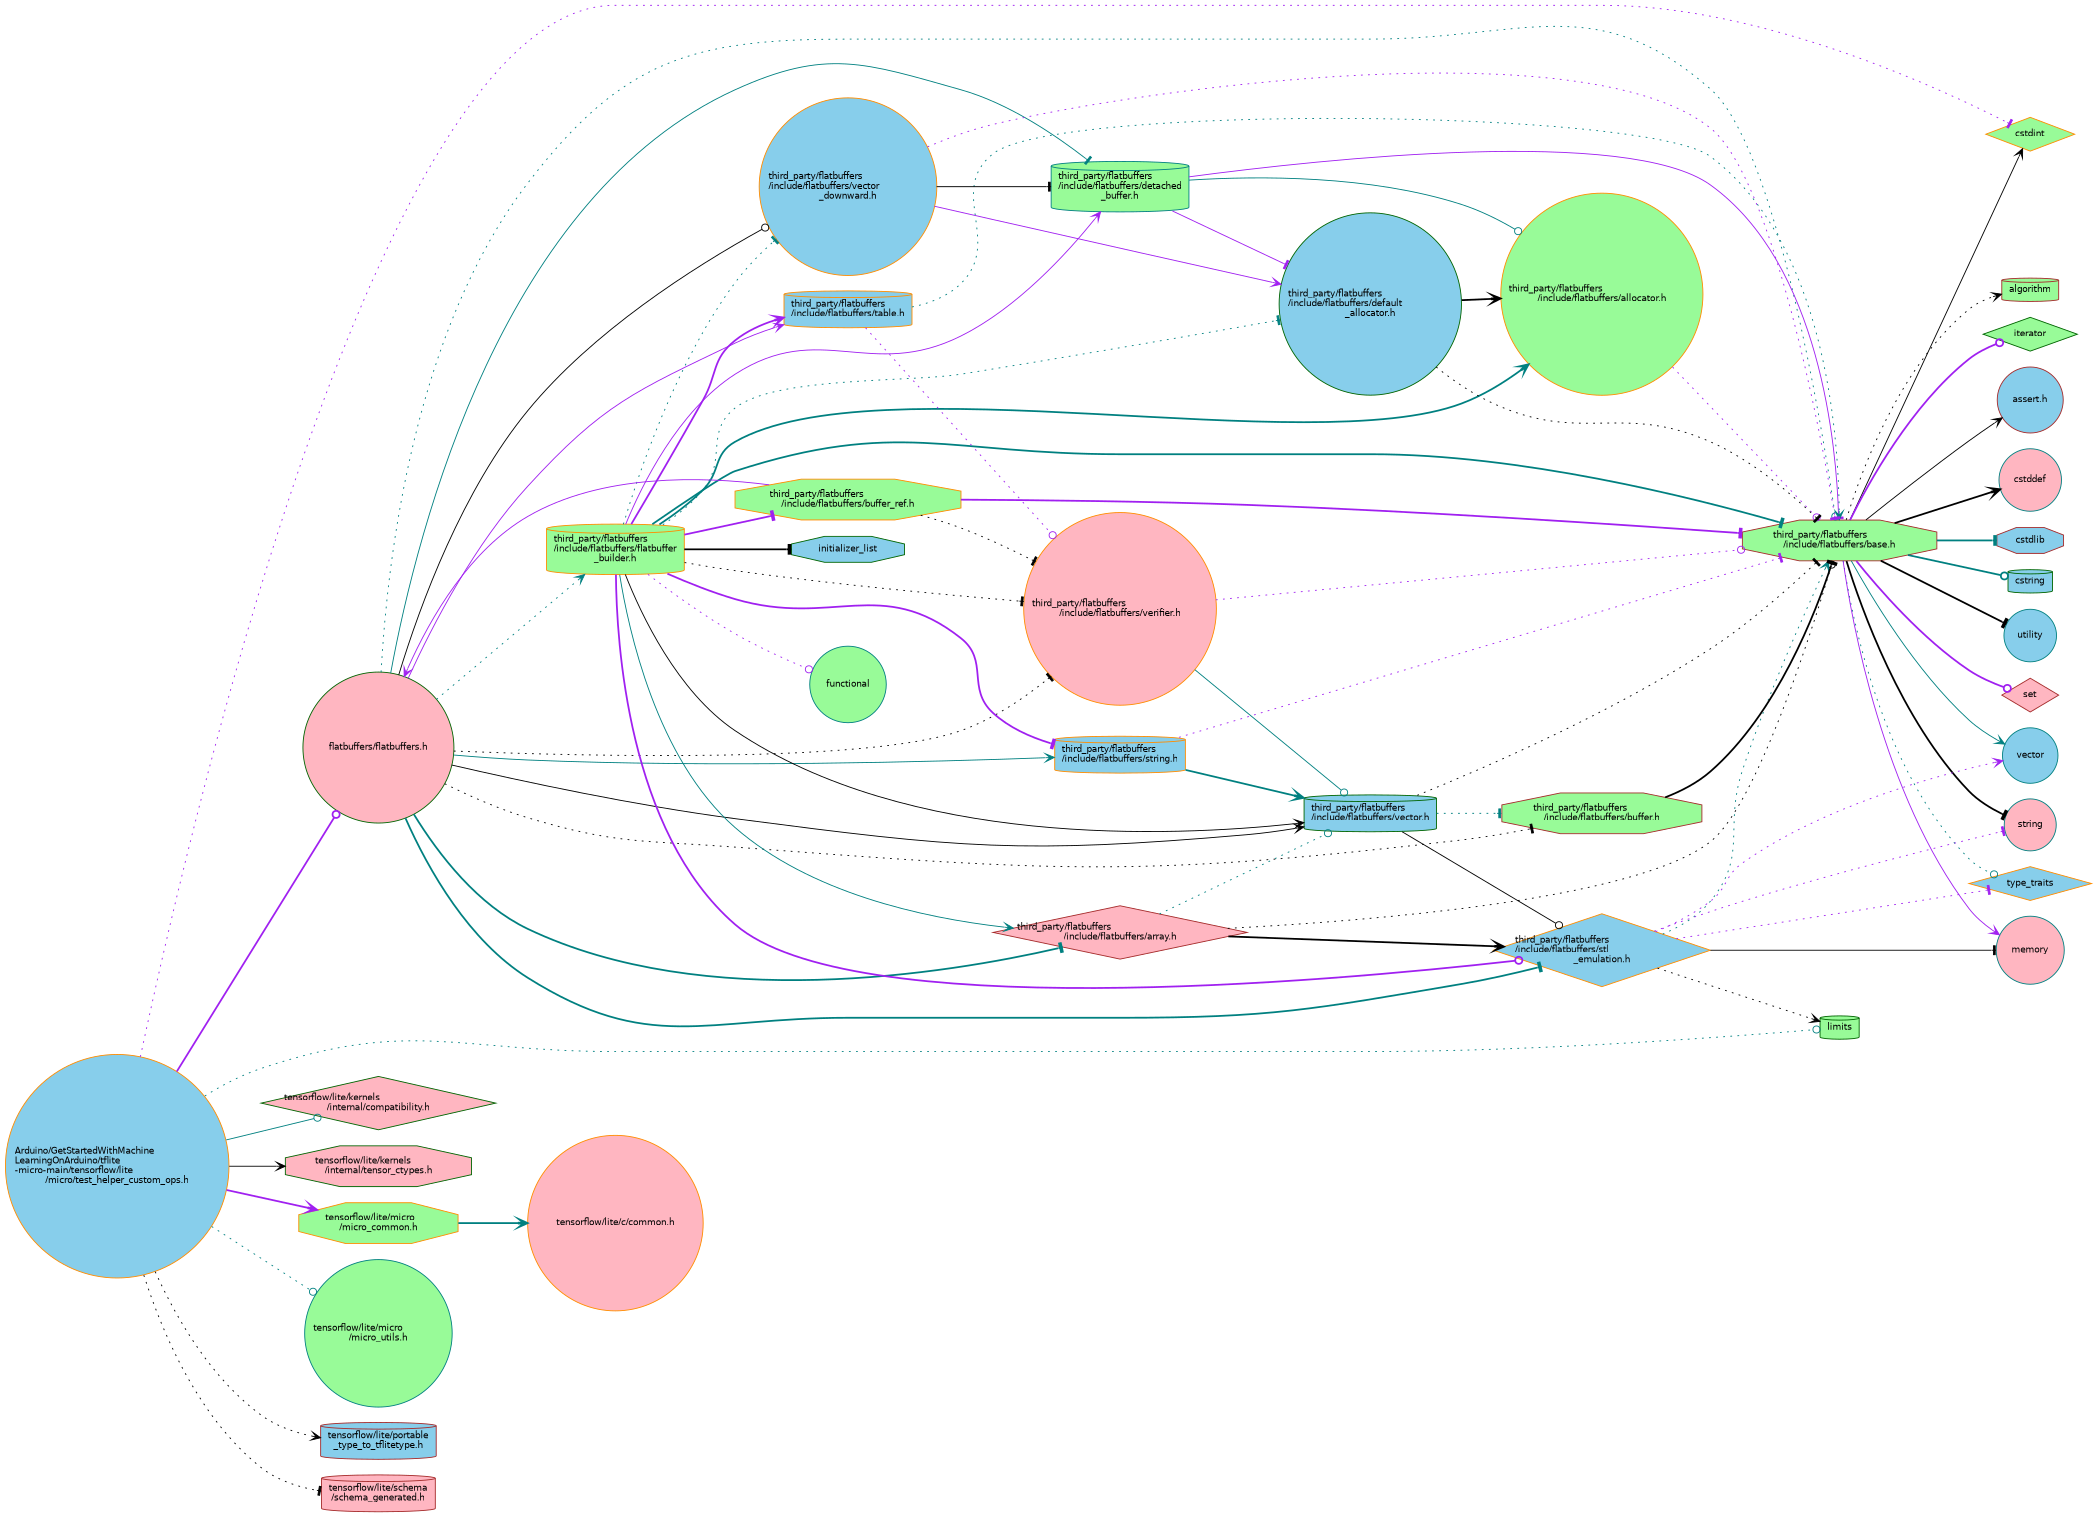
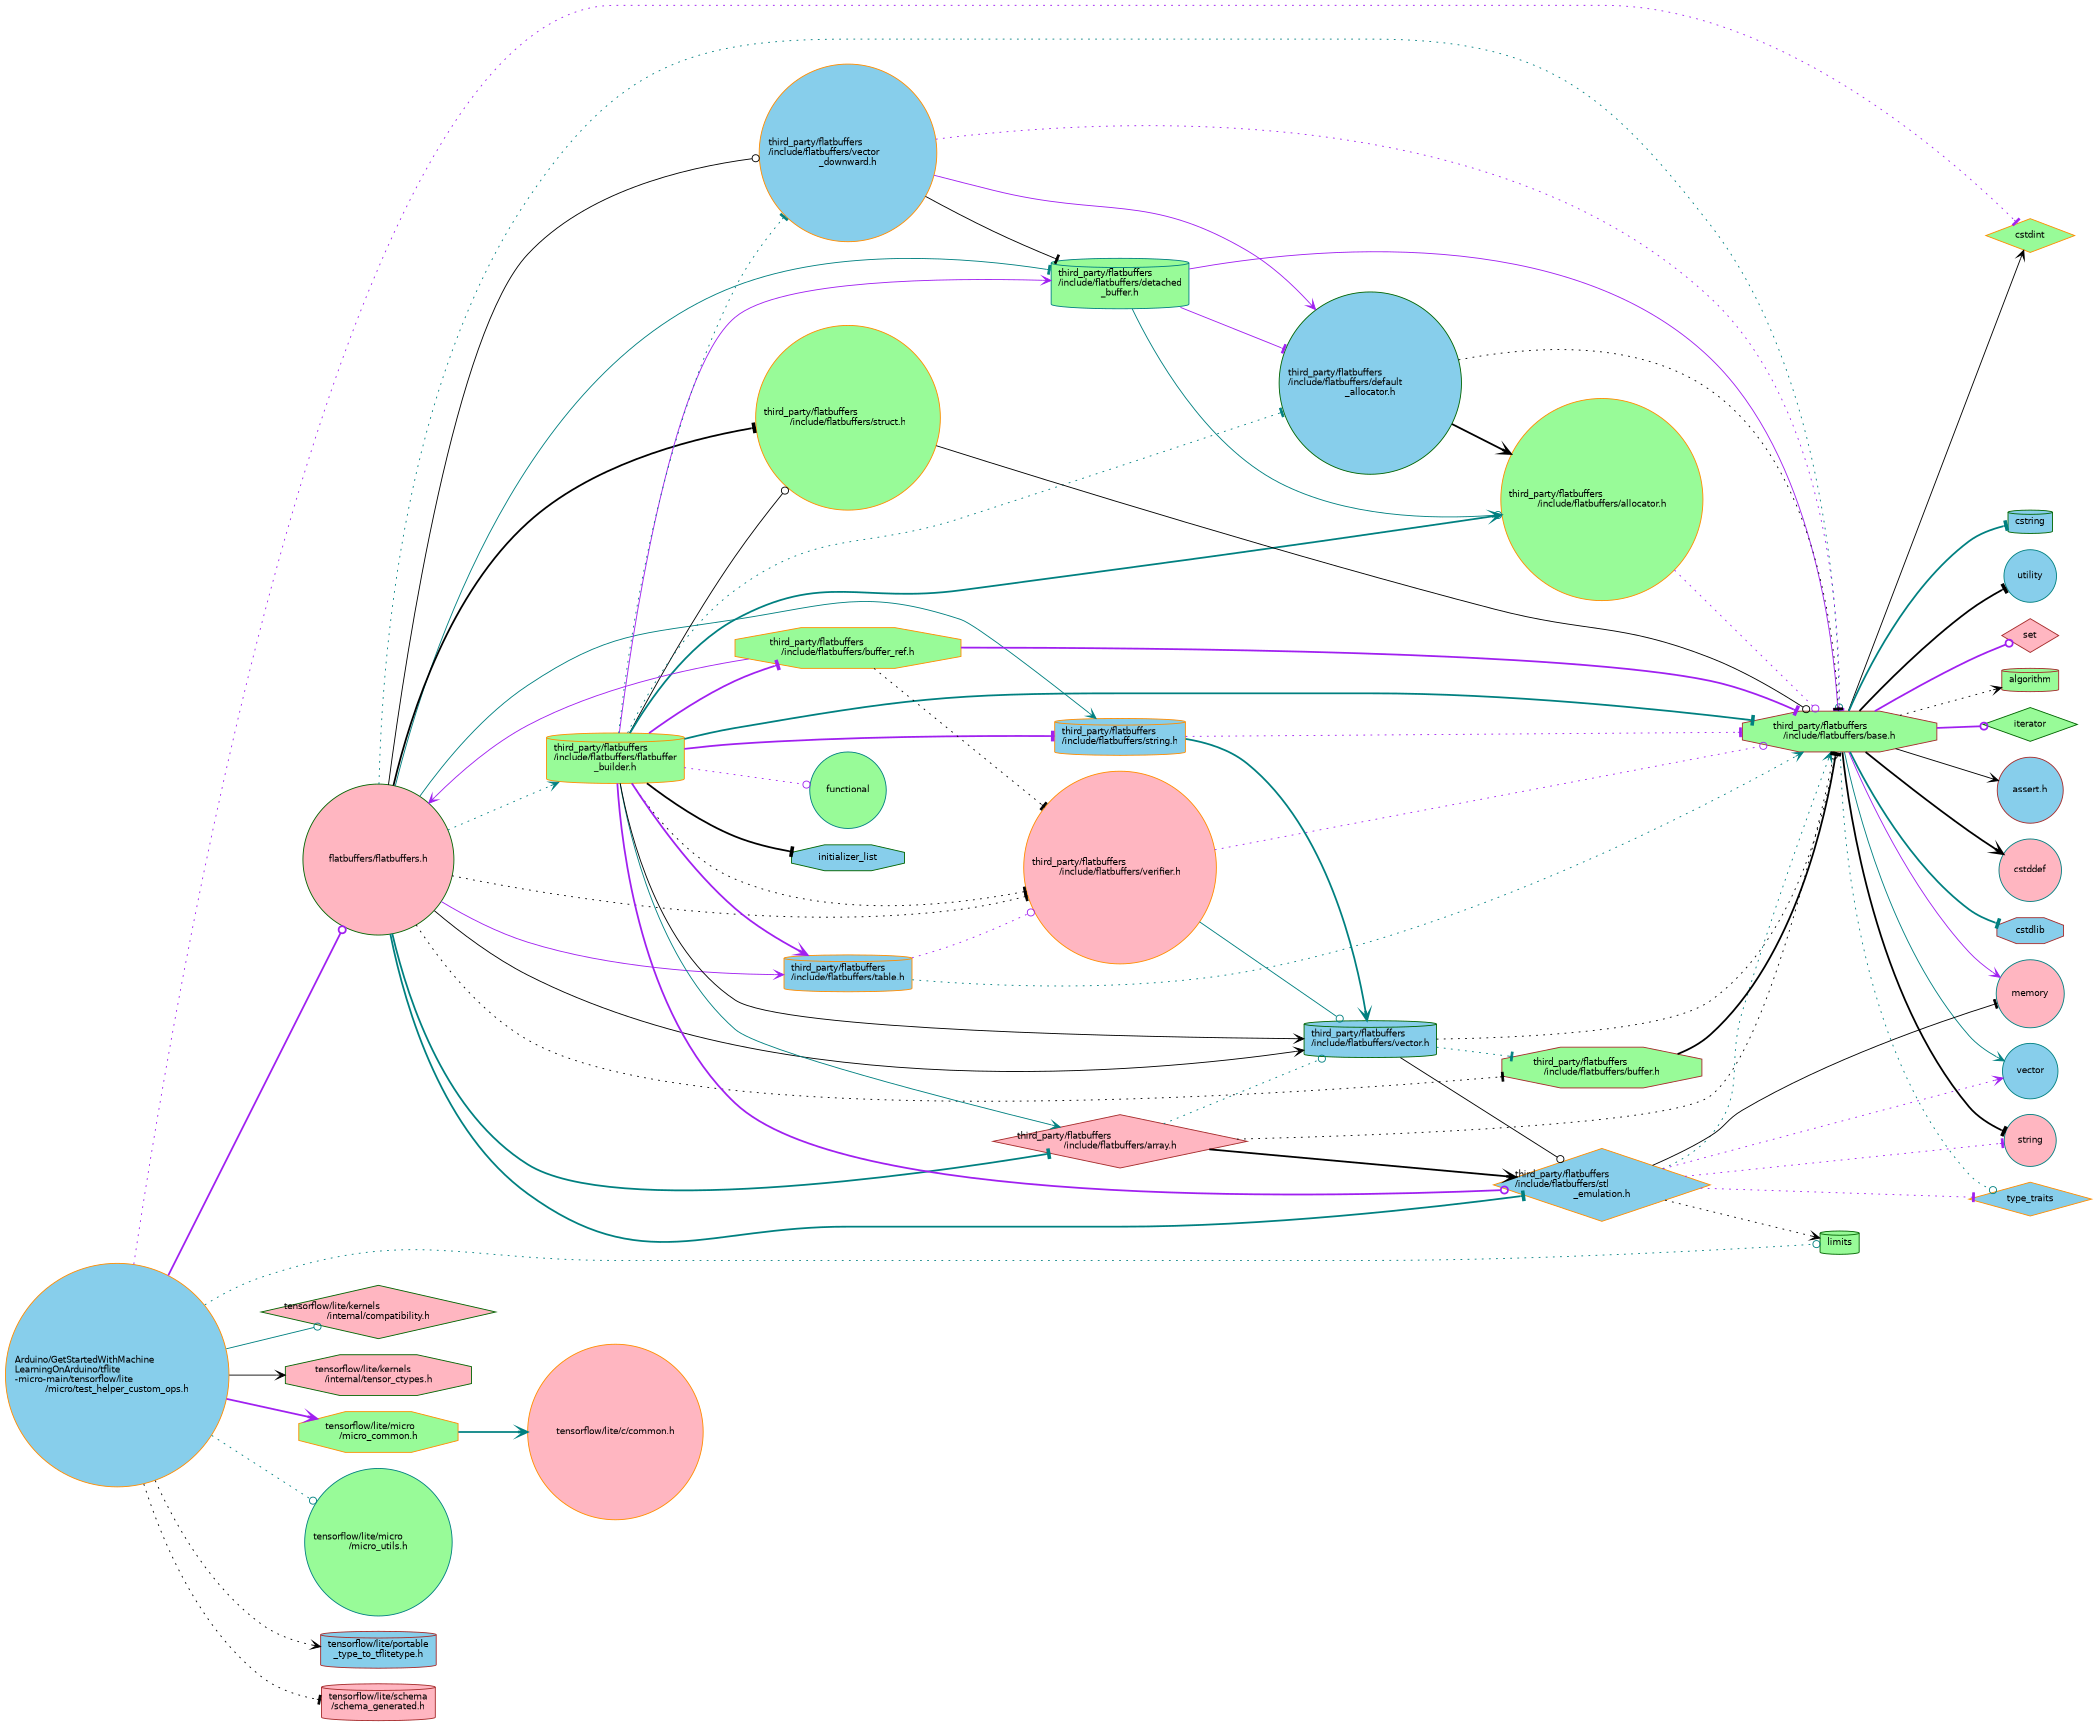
node "third_party/flatbuffers /include/flatbuffers/struct.h": added
edge "third_party/flatbuffers /include/flatbuffers/base.h" -> "cstring": arrowhead odot -> tee
